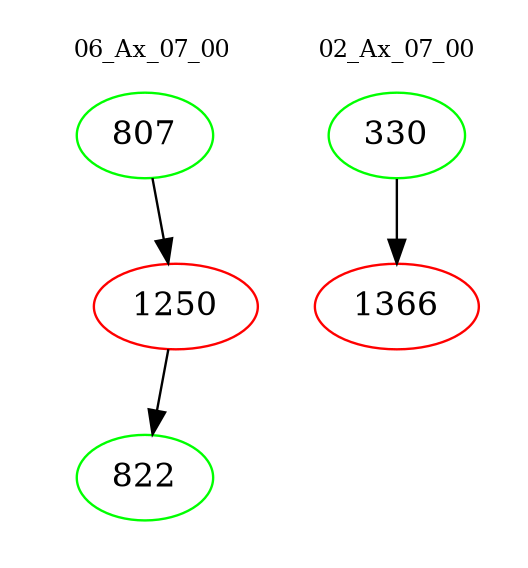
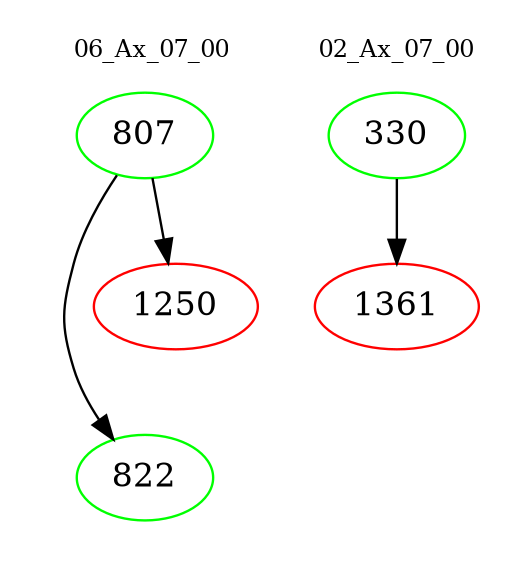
node "1366": label "1366" -> "1361"
edge "1250" -> "822": now "807" -> "822"
